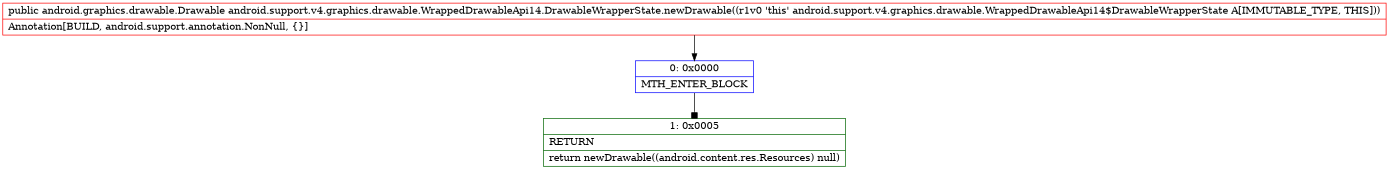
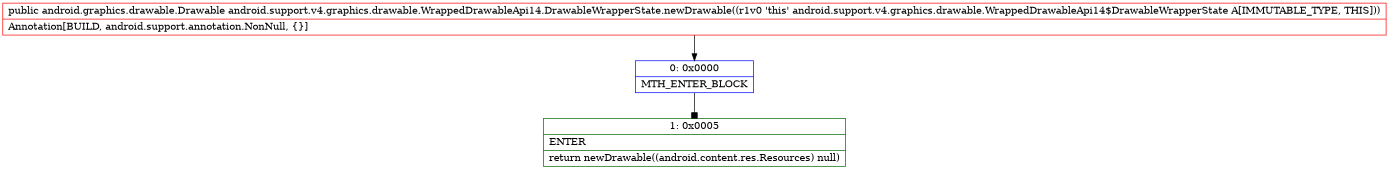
node "1: 0x0005": text "RETURN" -> "ENTER"
